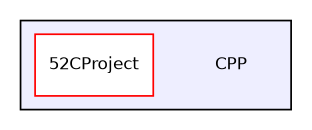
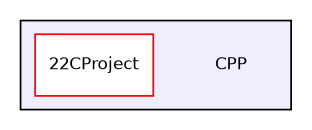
node "52CProject": label "52CProject" -> "22CProject"
